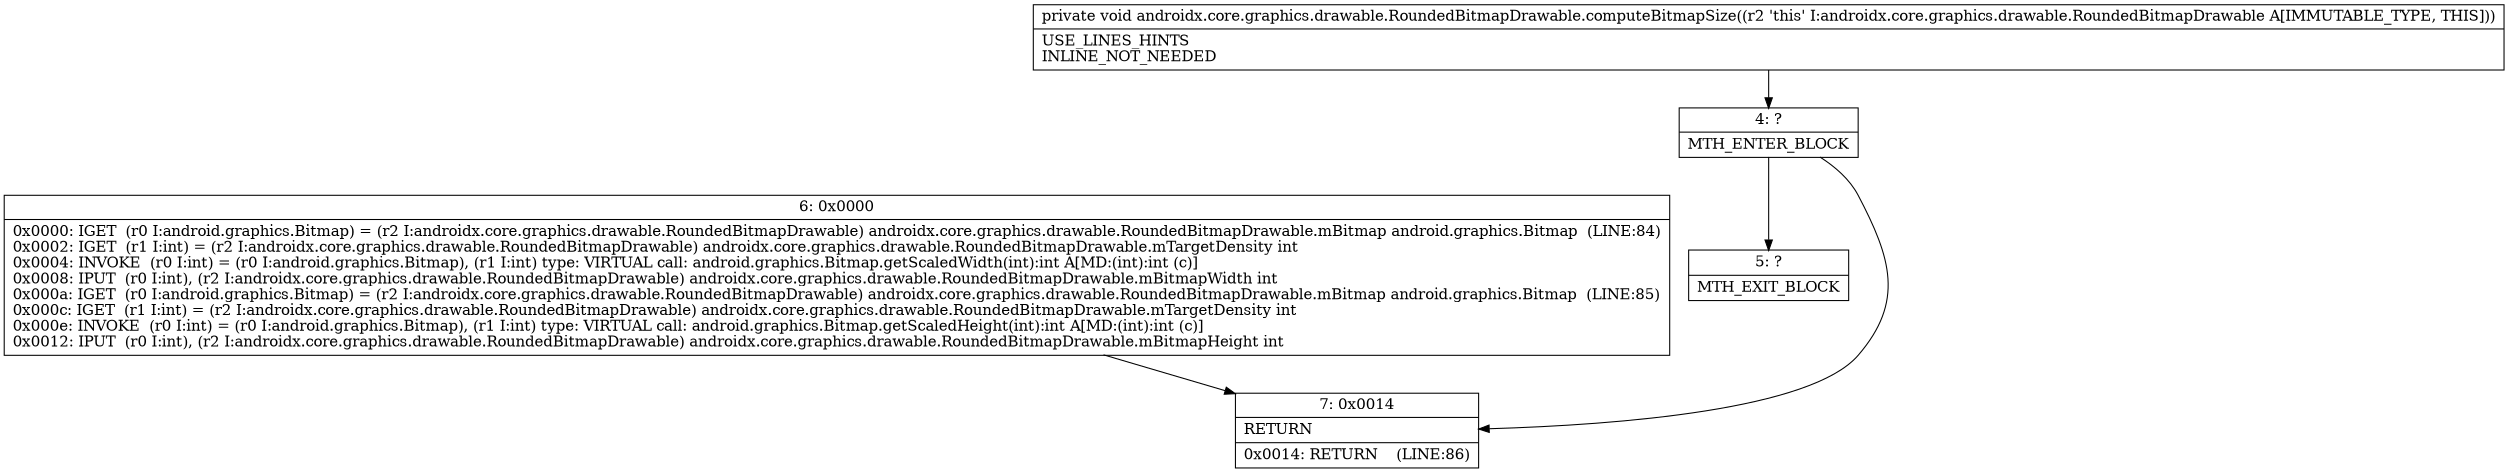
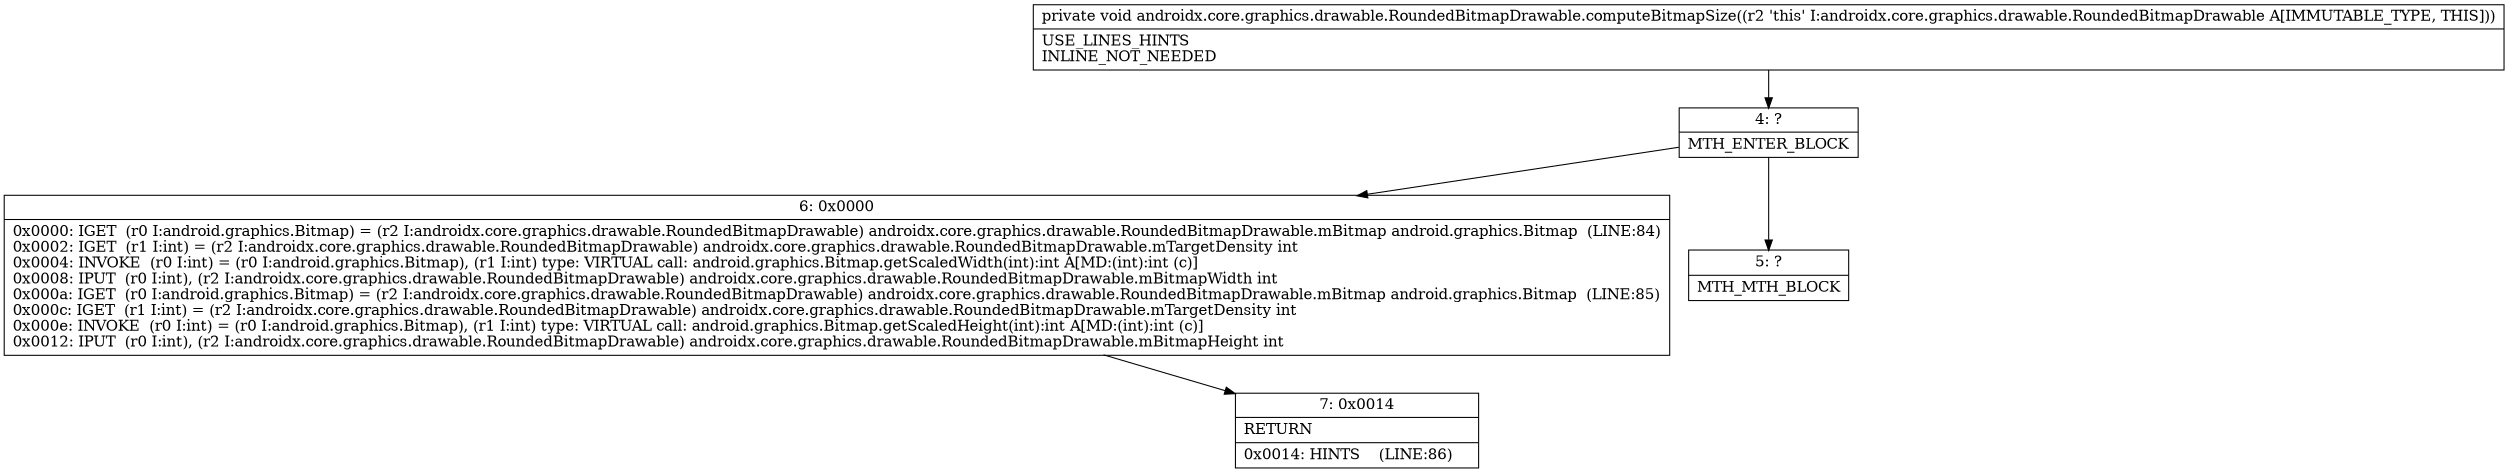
node "5: ?": text "MTH_EXIT_BLOCK" -> "MTH_MTH_BLOCK"
edge "4: ?" -> "7: 0x0014": now "4: ?" -> "6: 0x0000"
node "7: 0x0014": text "0x0014: RETURN    (LINE:86)" -> "0x0014: HINTS    (LINE:86)"
